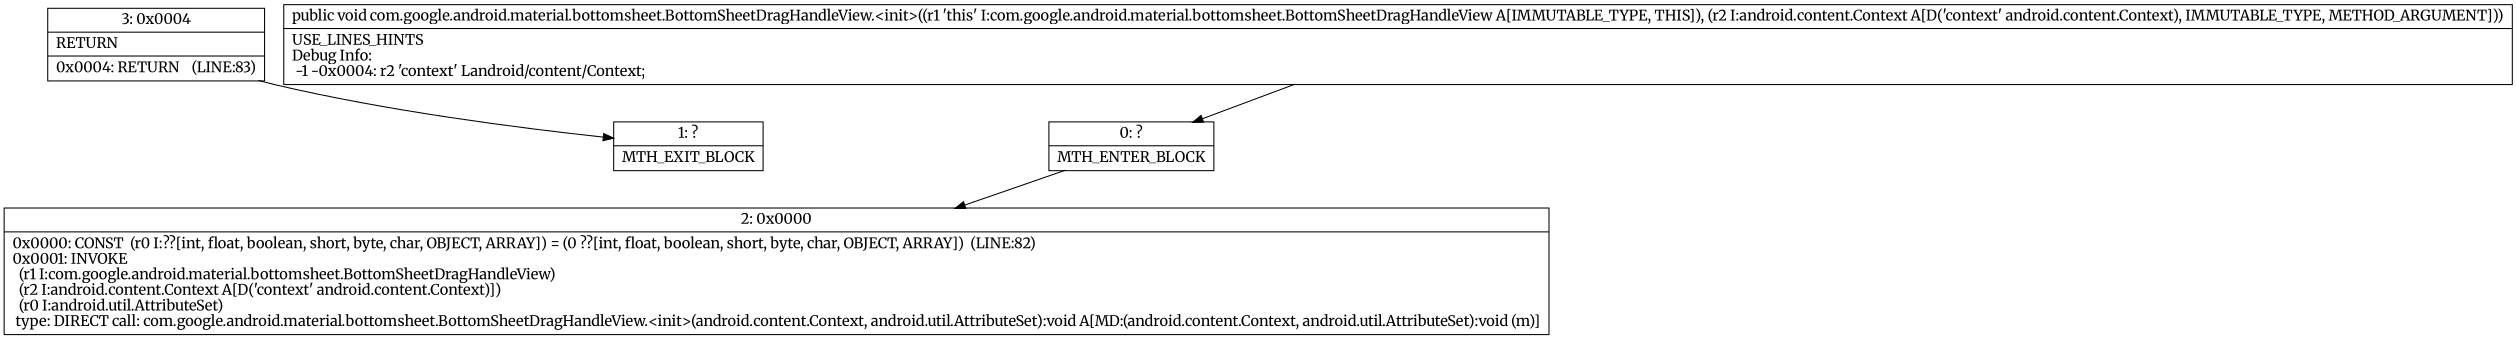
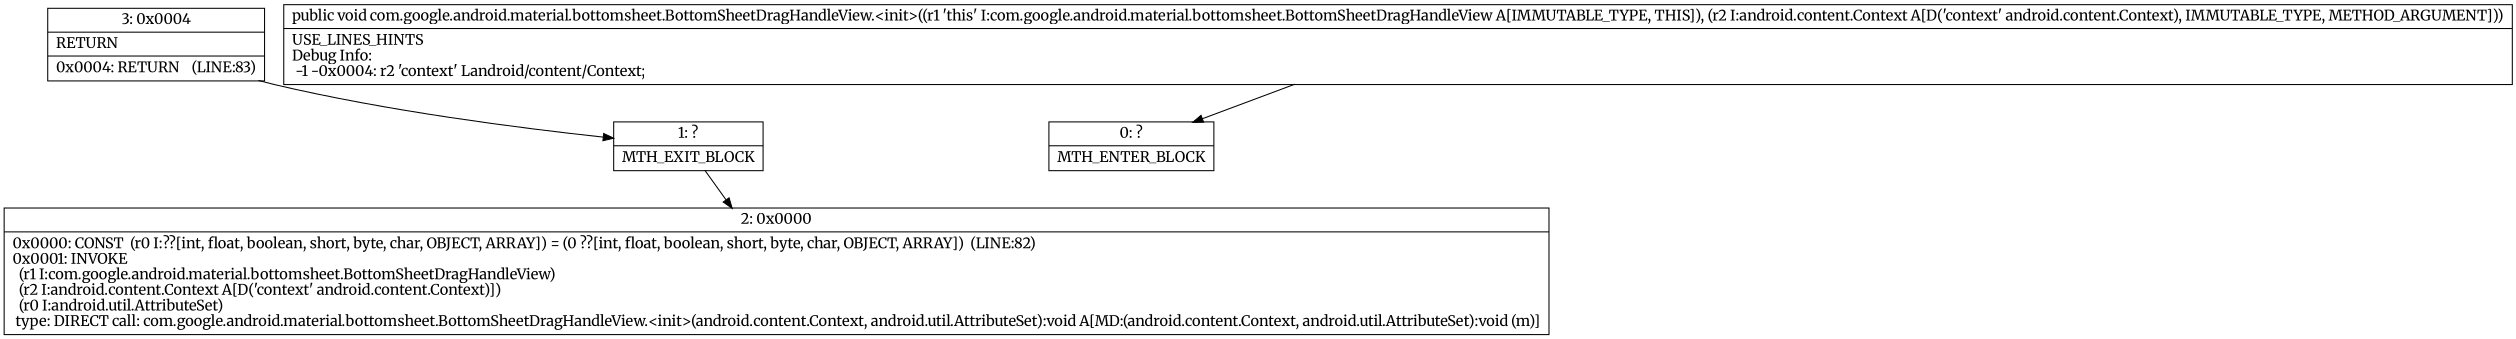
edge "0: ?" -> "2: 0x0000": now "1: ?" -> "2: 0x0000"
